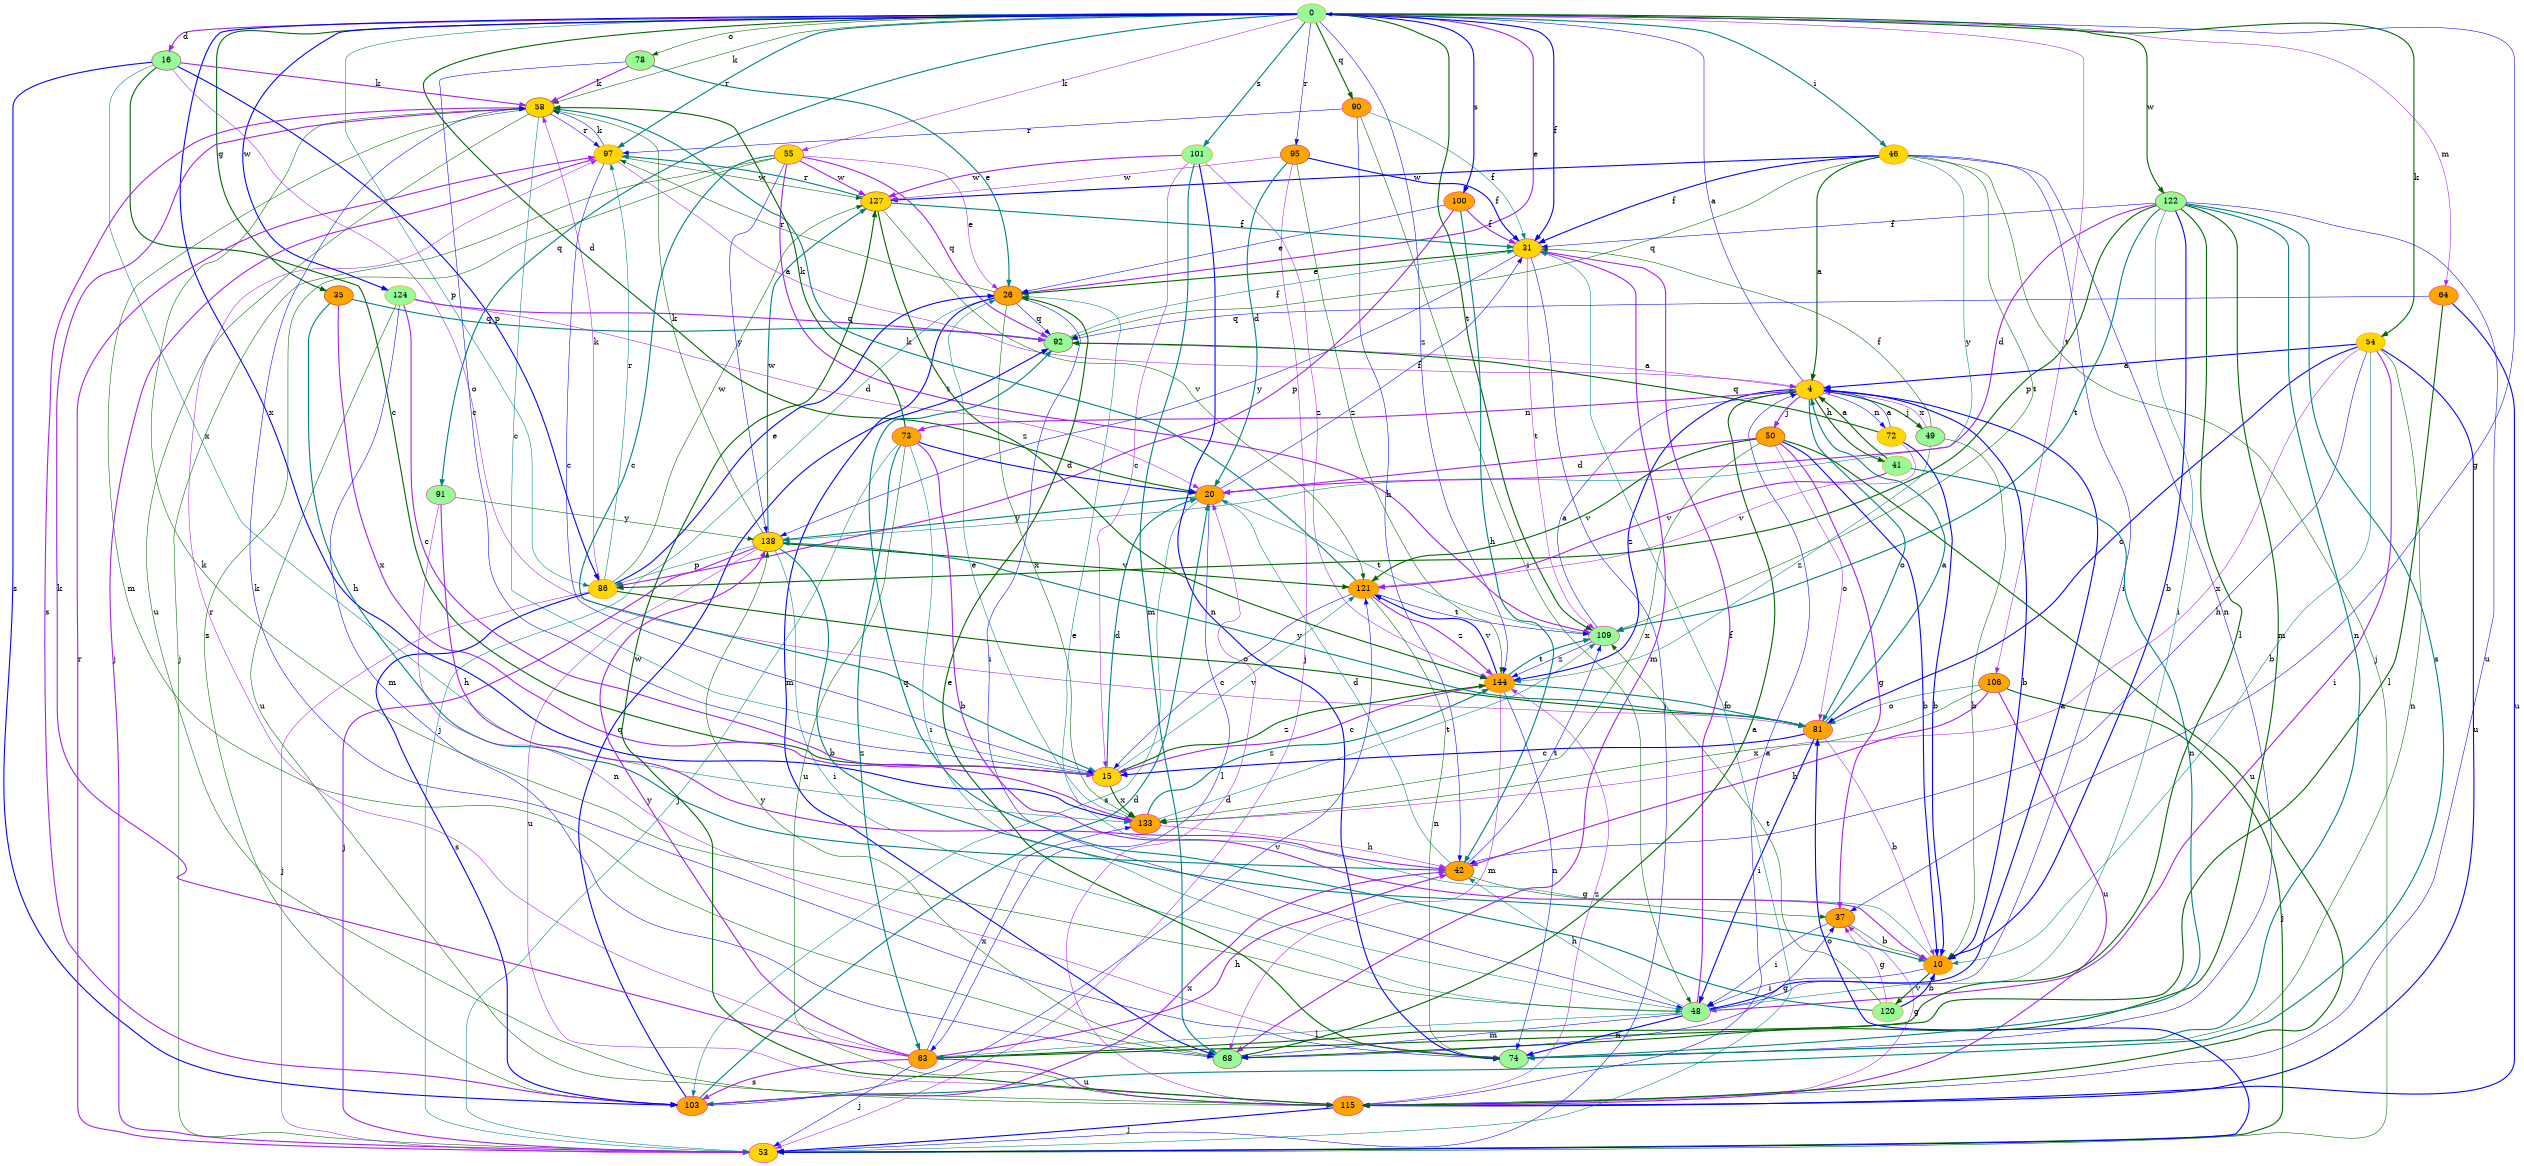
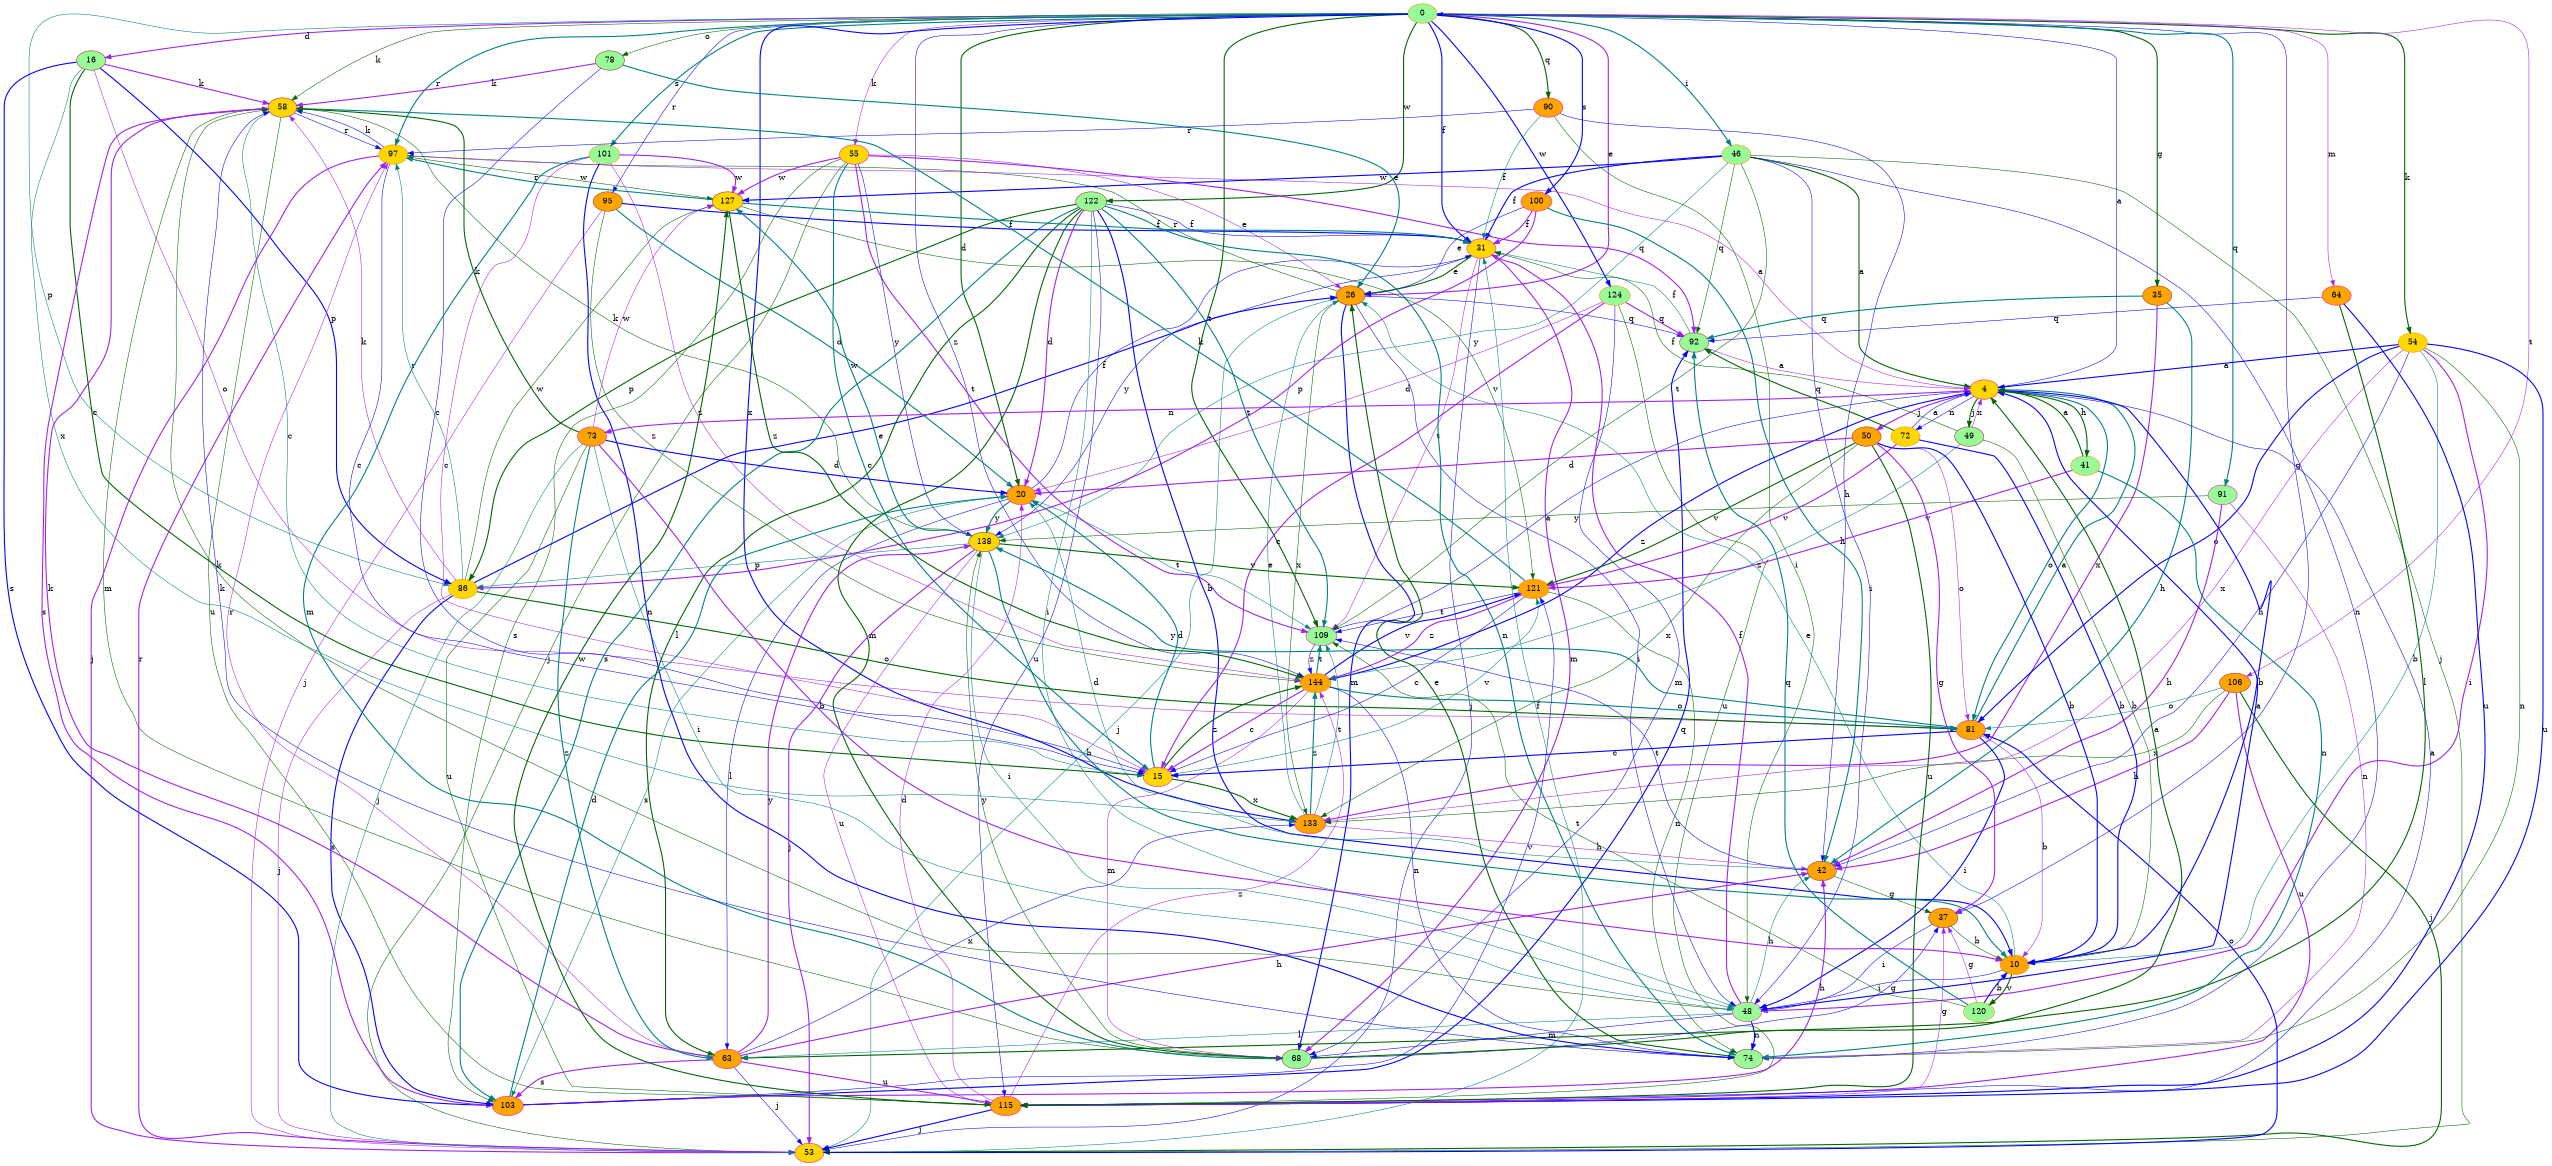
node "46": fillcolor gold -> palegreen
edge "95" -> "127": now "73" -> "127"
edge "72" -> "121": style solid -> bold
edge "103" -> "42": label "x" -> "h"
